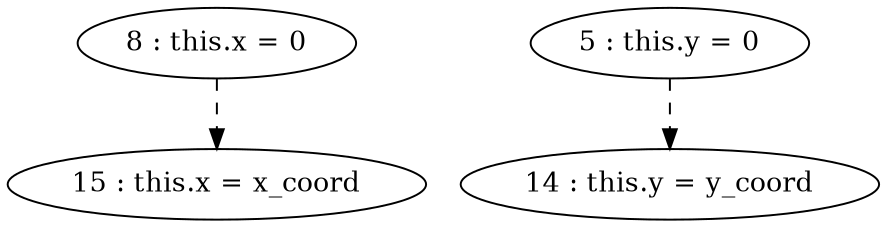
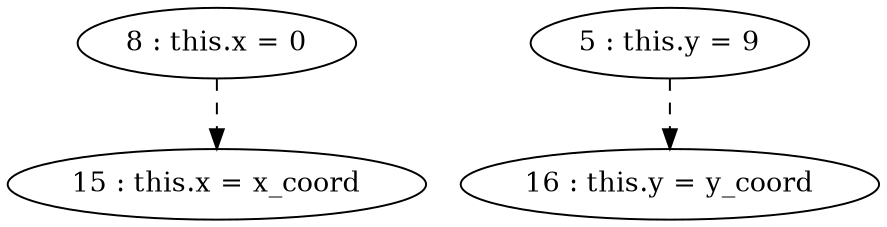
node "5 : this.y = 0": label "5 : this.y = 0" -> "5 : this.y = 9"
node "14 : this.y = y_coord": label "14 : this.y = y_coord" -> "16 : this.y = y_coord"
